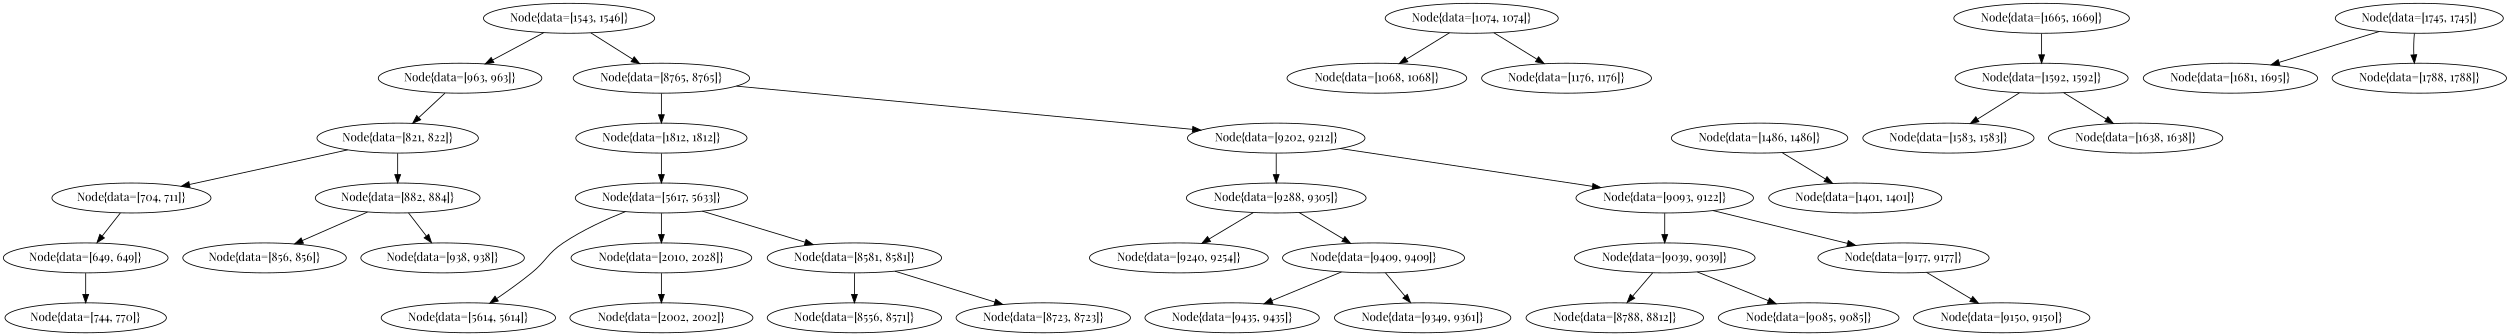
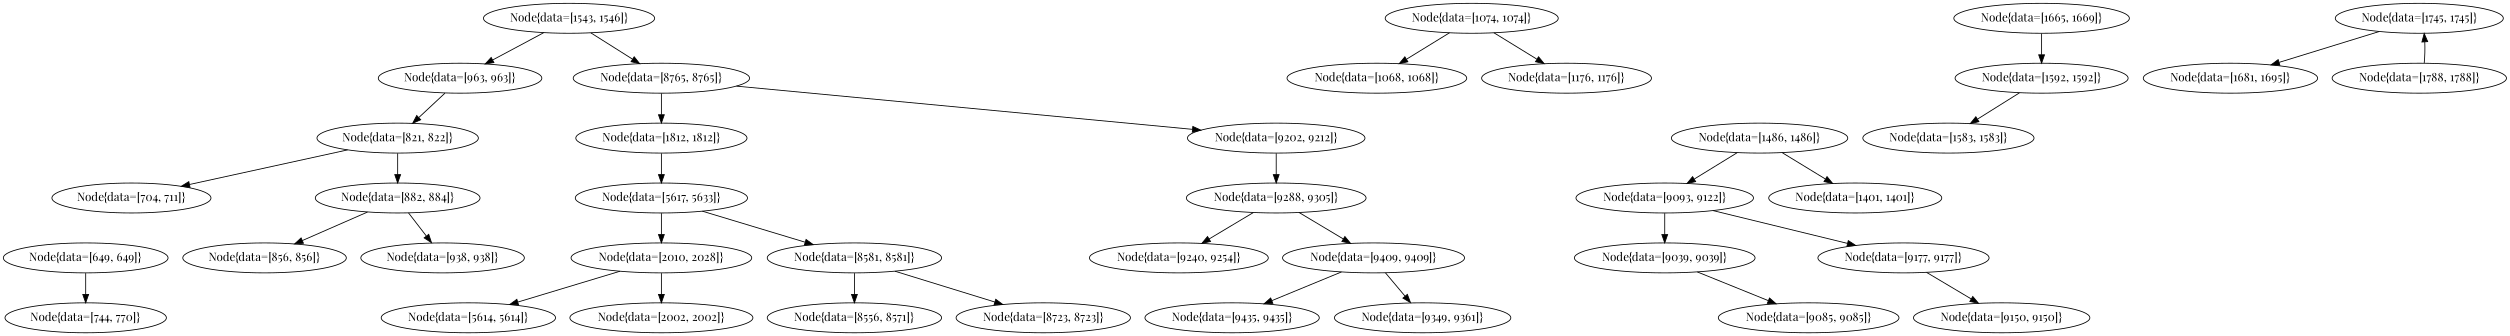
edge "Node{data=[1745, 1745]}" -> "Node{data=[1788, 1788]}": reversed
node "Node{data=[1638, 1638]}": removed
edge "Node{data=[9202, 9212]}" -> "Node{data=[9093, 9122]}": now "Node{data=[1486, 1486]}" -> "Node{data=[9093, 9122]}"
edge "Node{data=[704, 711]}" -> "Node{data=[649, 649]}": removed
edge "Node{data=[5617, 5633]}" -> "Node{data=[5614, 5614]}": now "Node{data=[2010, 2028]}" -> "Node{data=[5614, 5614]}"
node "Node{data=[8788, 8812]}": removed
